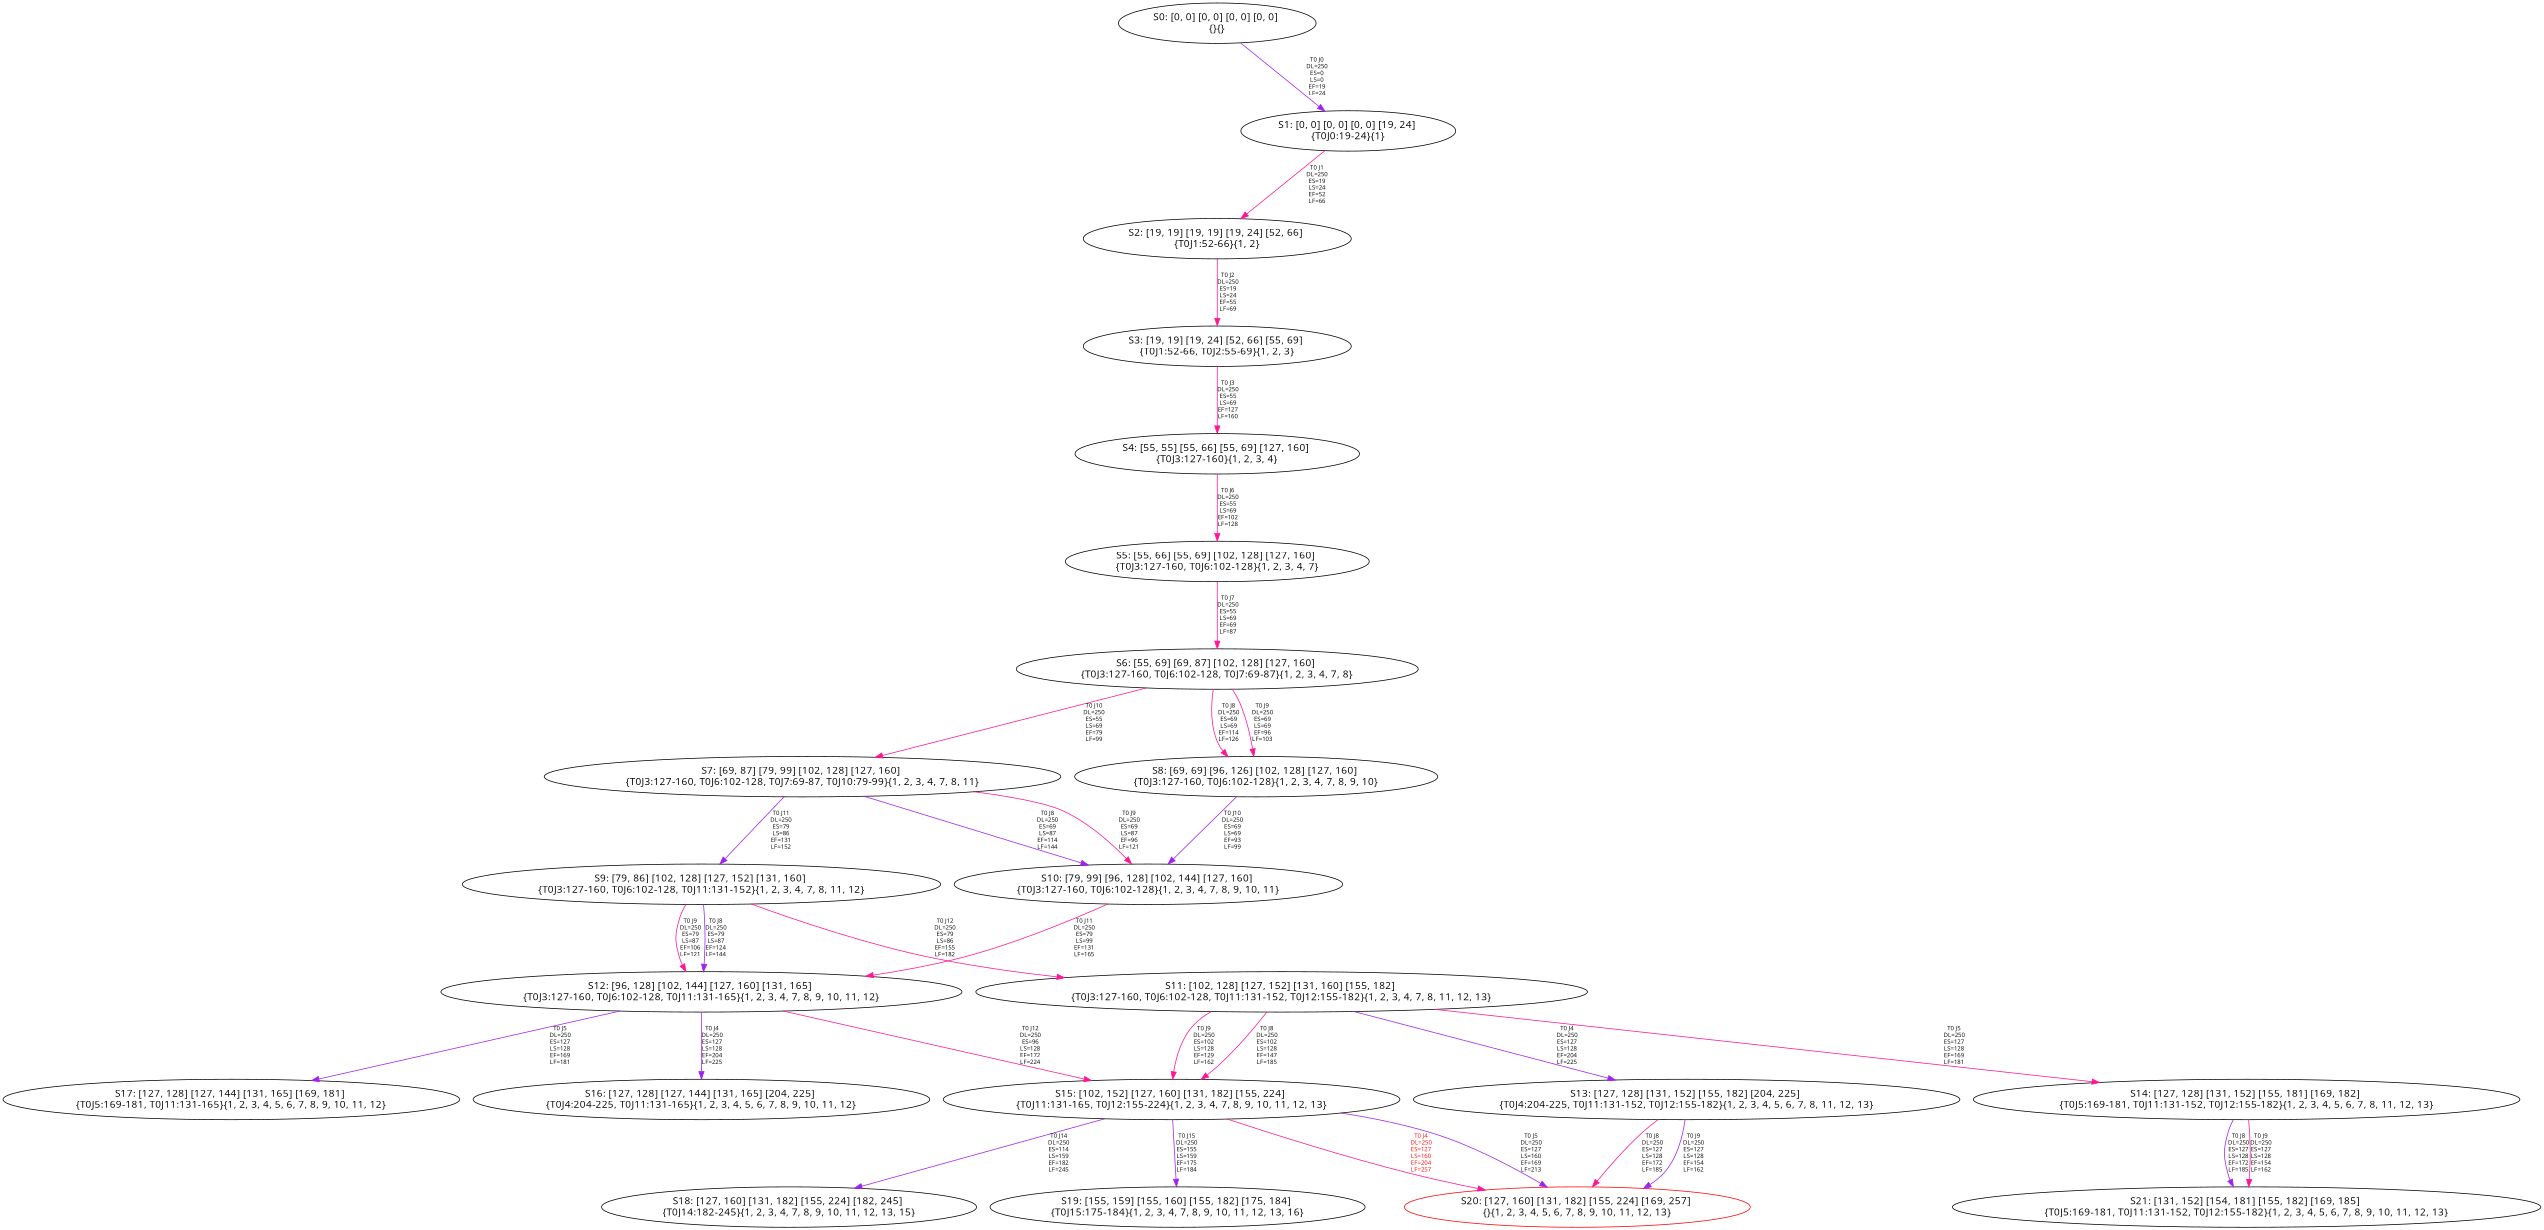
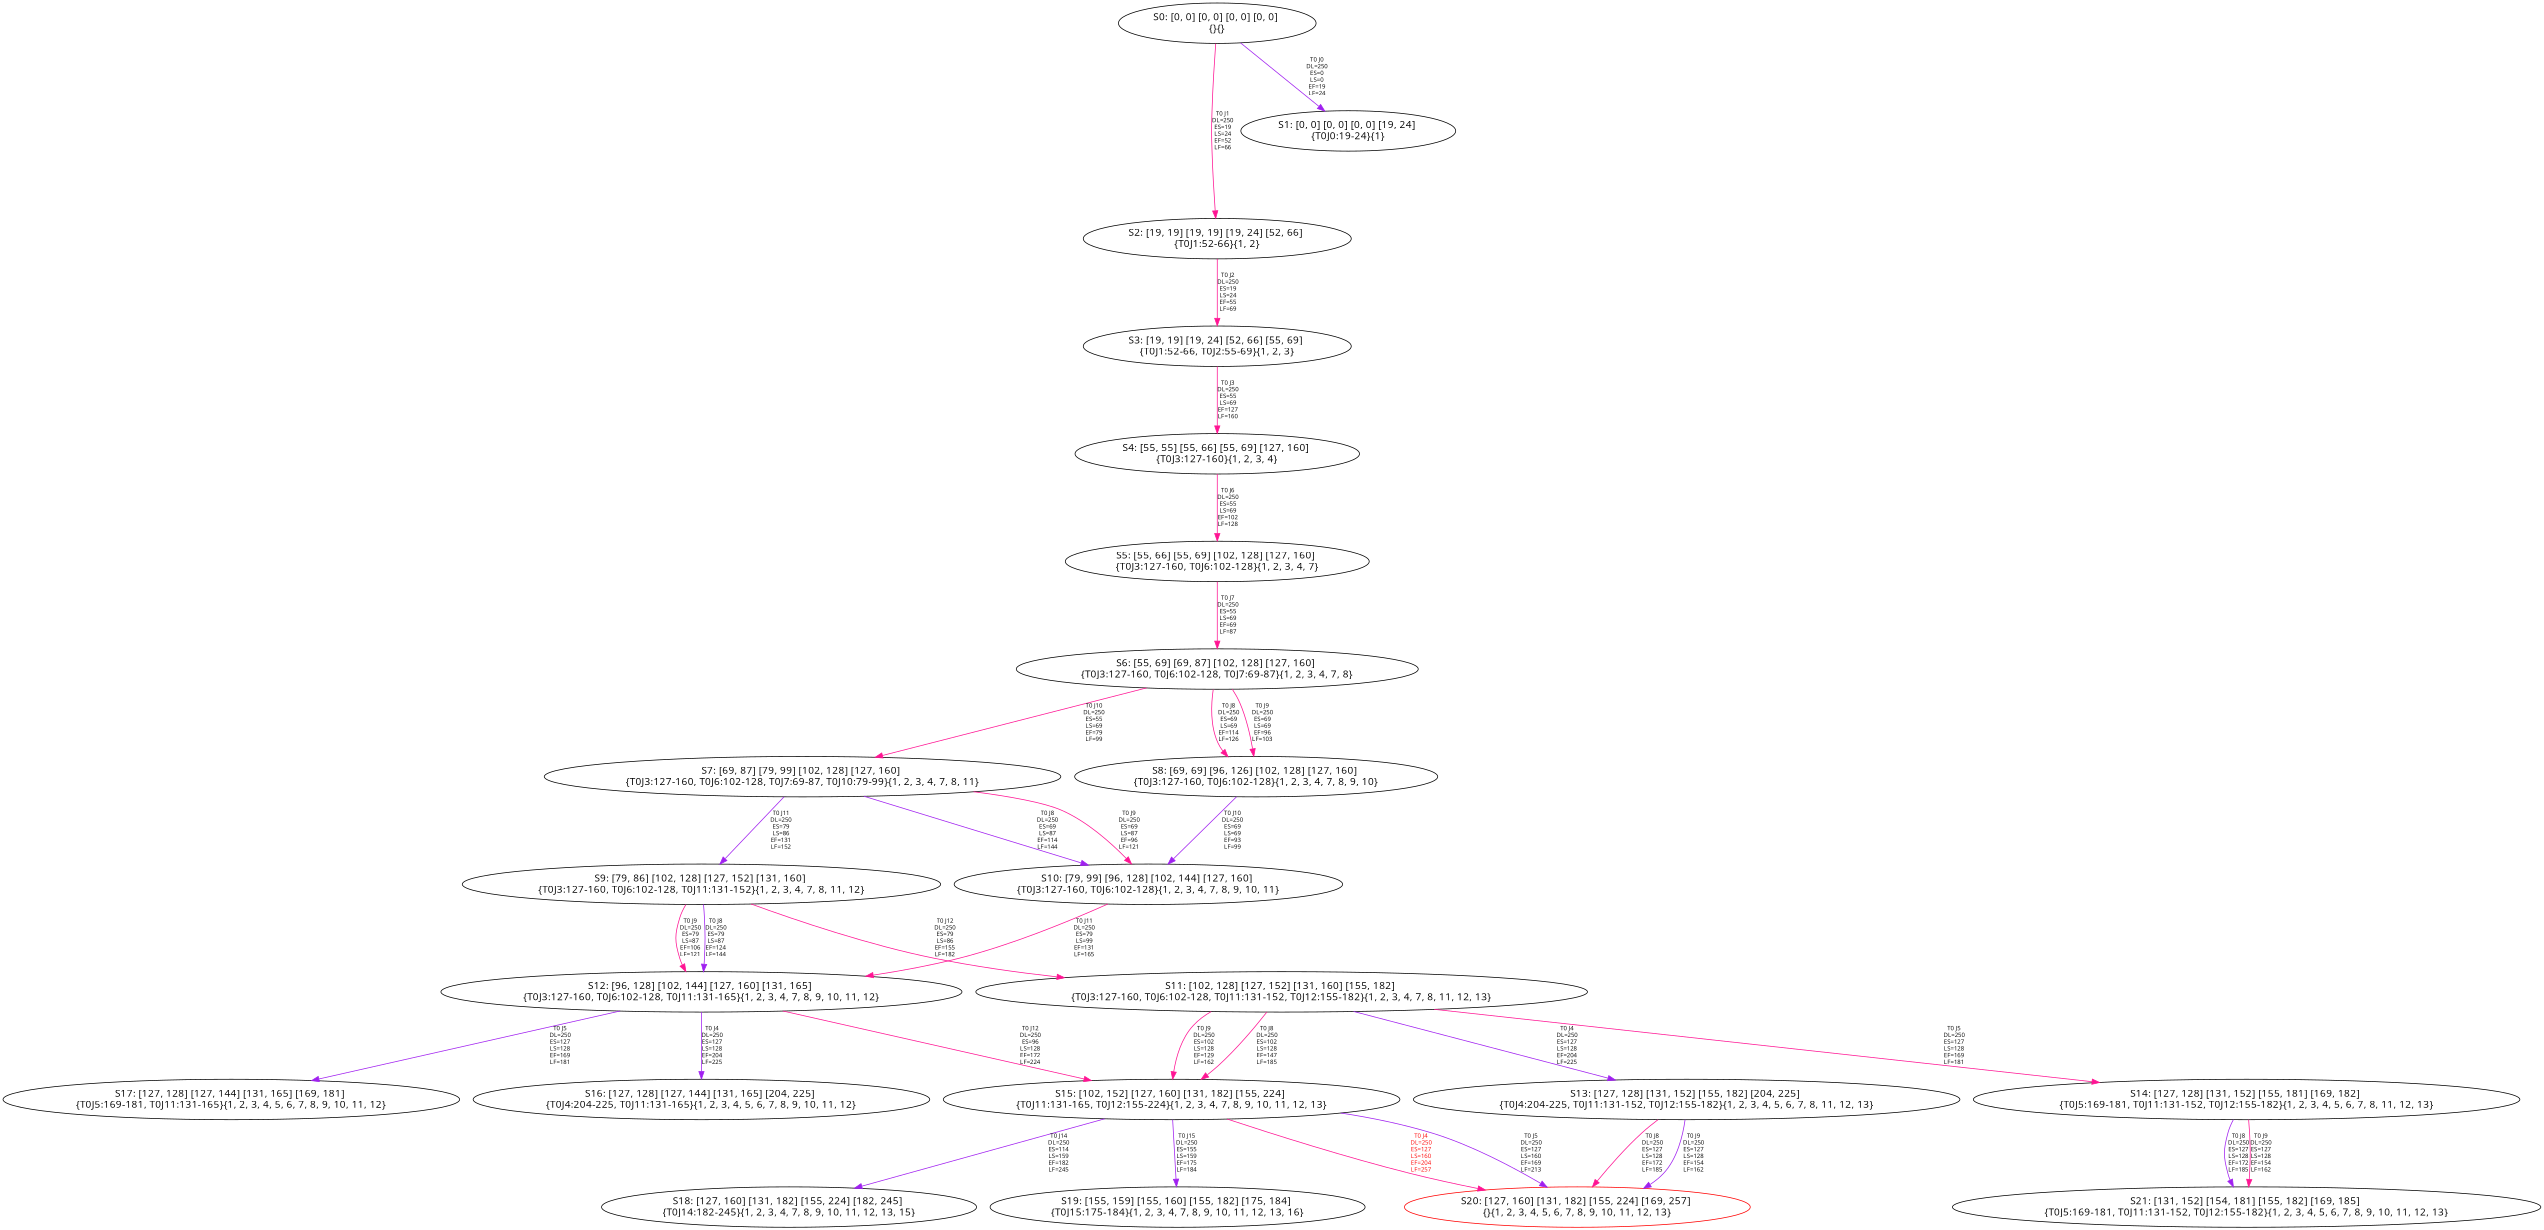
edge "S1: [0, 0] [0, 0] [0, 0] [19, 24] {T0J0:19-24}{1}" -> "S2: [19, 19] [19, 19] [19, 24] [52, 66] {T0J1:52-66}{1, 2}": now "S0: [0, 0] [0, 0] [0, 0] [0, 0] {}{}" -> "S2: [19, 19] [19, 19] [19, 24] [52, 66] {T0J1:52-66}{1, 2}"
